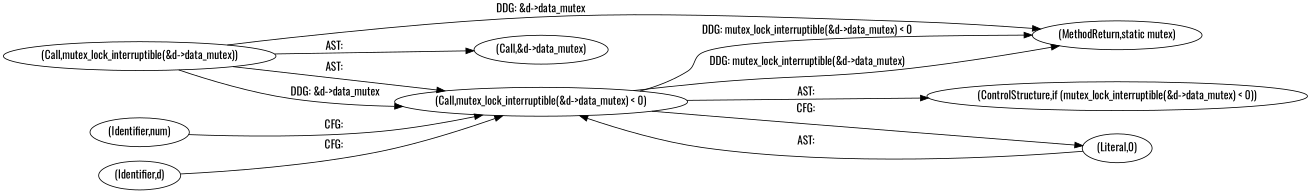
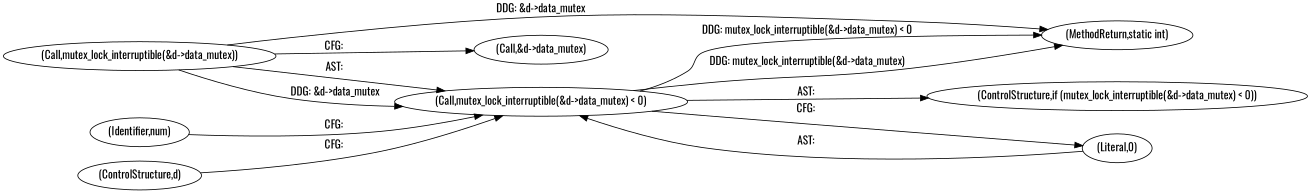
node "(MethodReturn,static mutex)": label "(MethodReturn,static mutex)" -> "(MethodReturn,static int)"
edge "(Call,mutex_lock_interruptible(&d->data_mutex))" -> "(Call,&d->data_mutex)": label "AST: " -> "CFG: "
node "(Identifier,d)": label "(Identifier,d)" -> "(ControlStructure,d)"
